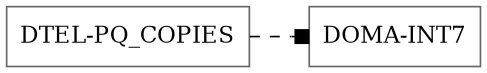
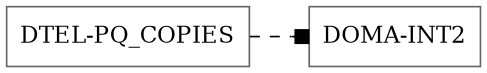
node "DOMA-INT7": label "DOMA-INT7" -> "DOMA-INT2"
